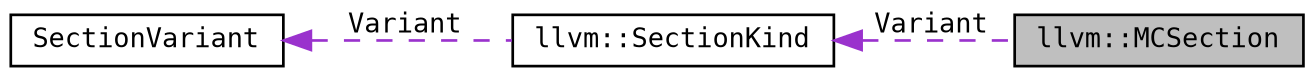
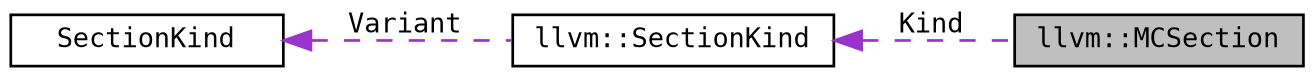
edge "llvm::MCSection" -> "llvm::SectionKind": label " Variant" -> " Kind"
node "SectionVariant": label "SectionVariant" -> "SectionKind"
